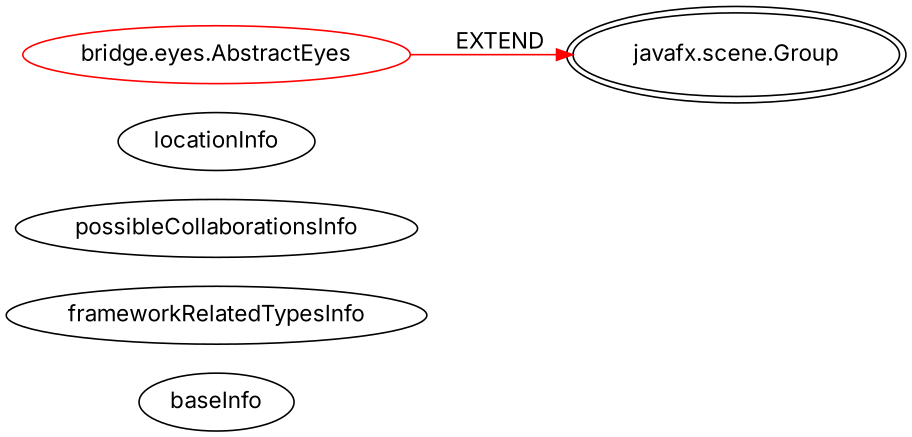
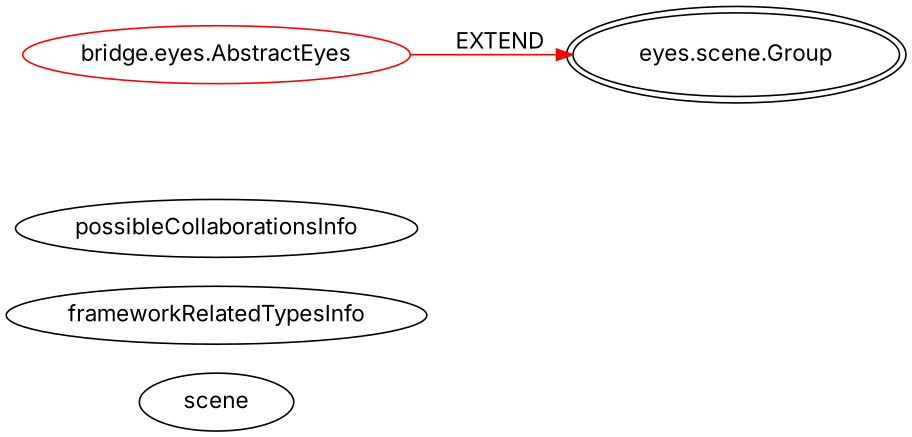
node "javafx.scene.Group": label "javafx.scene.Group" -> "eyes.scene.Group"
node "locationInfo": removed
node "baseInfo": label "baseInfo" -> "scene"
